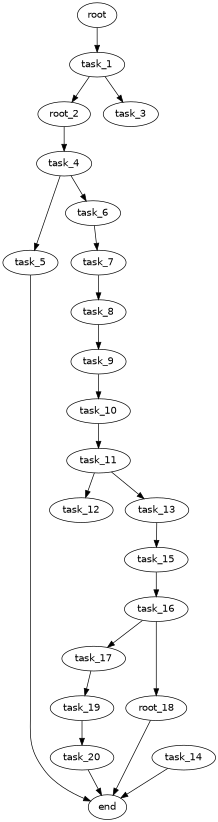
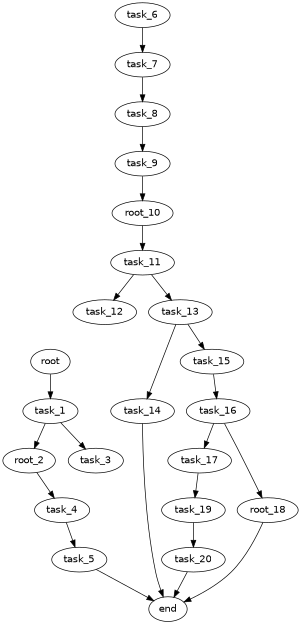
edge "task_4" -> "task_6": removed
edge "task_13" -> "task_14": added
node "task_10": label "task_10" -> "root_10"
